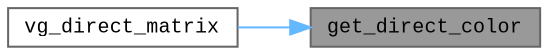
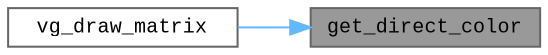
node "vg_direct_matrix": label "vg_direct_matrix" -> "vg_draw_matrix"
